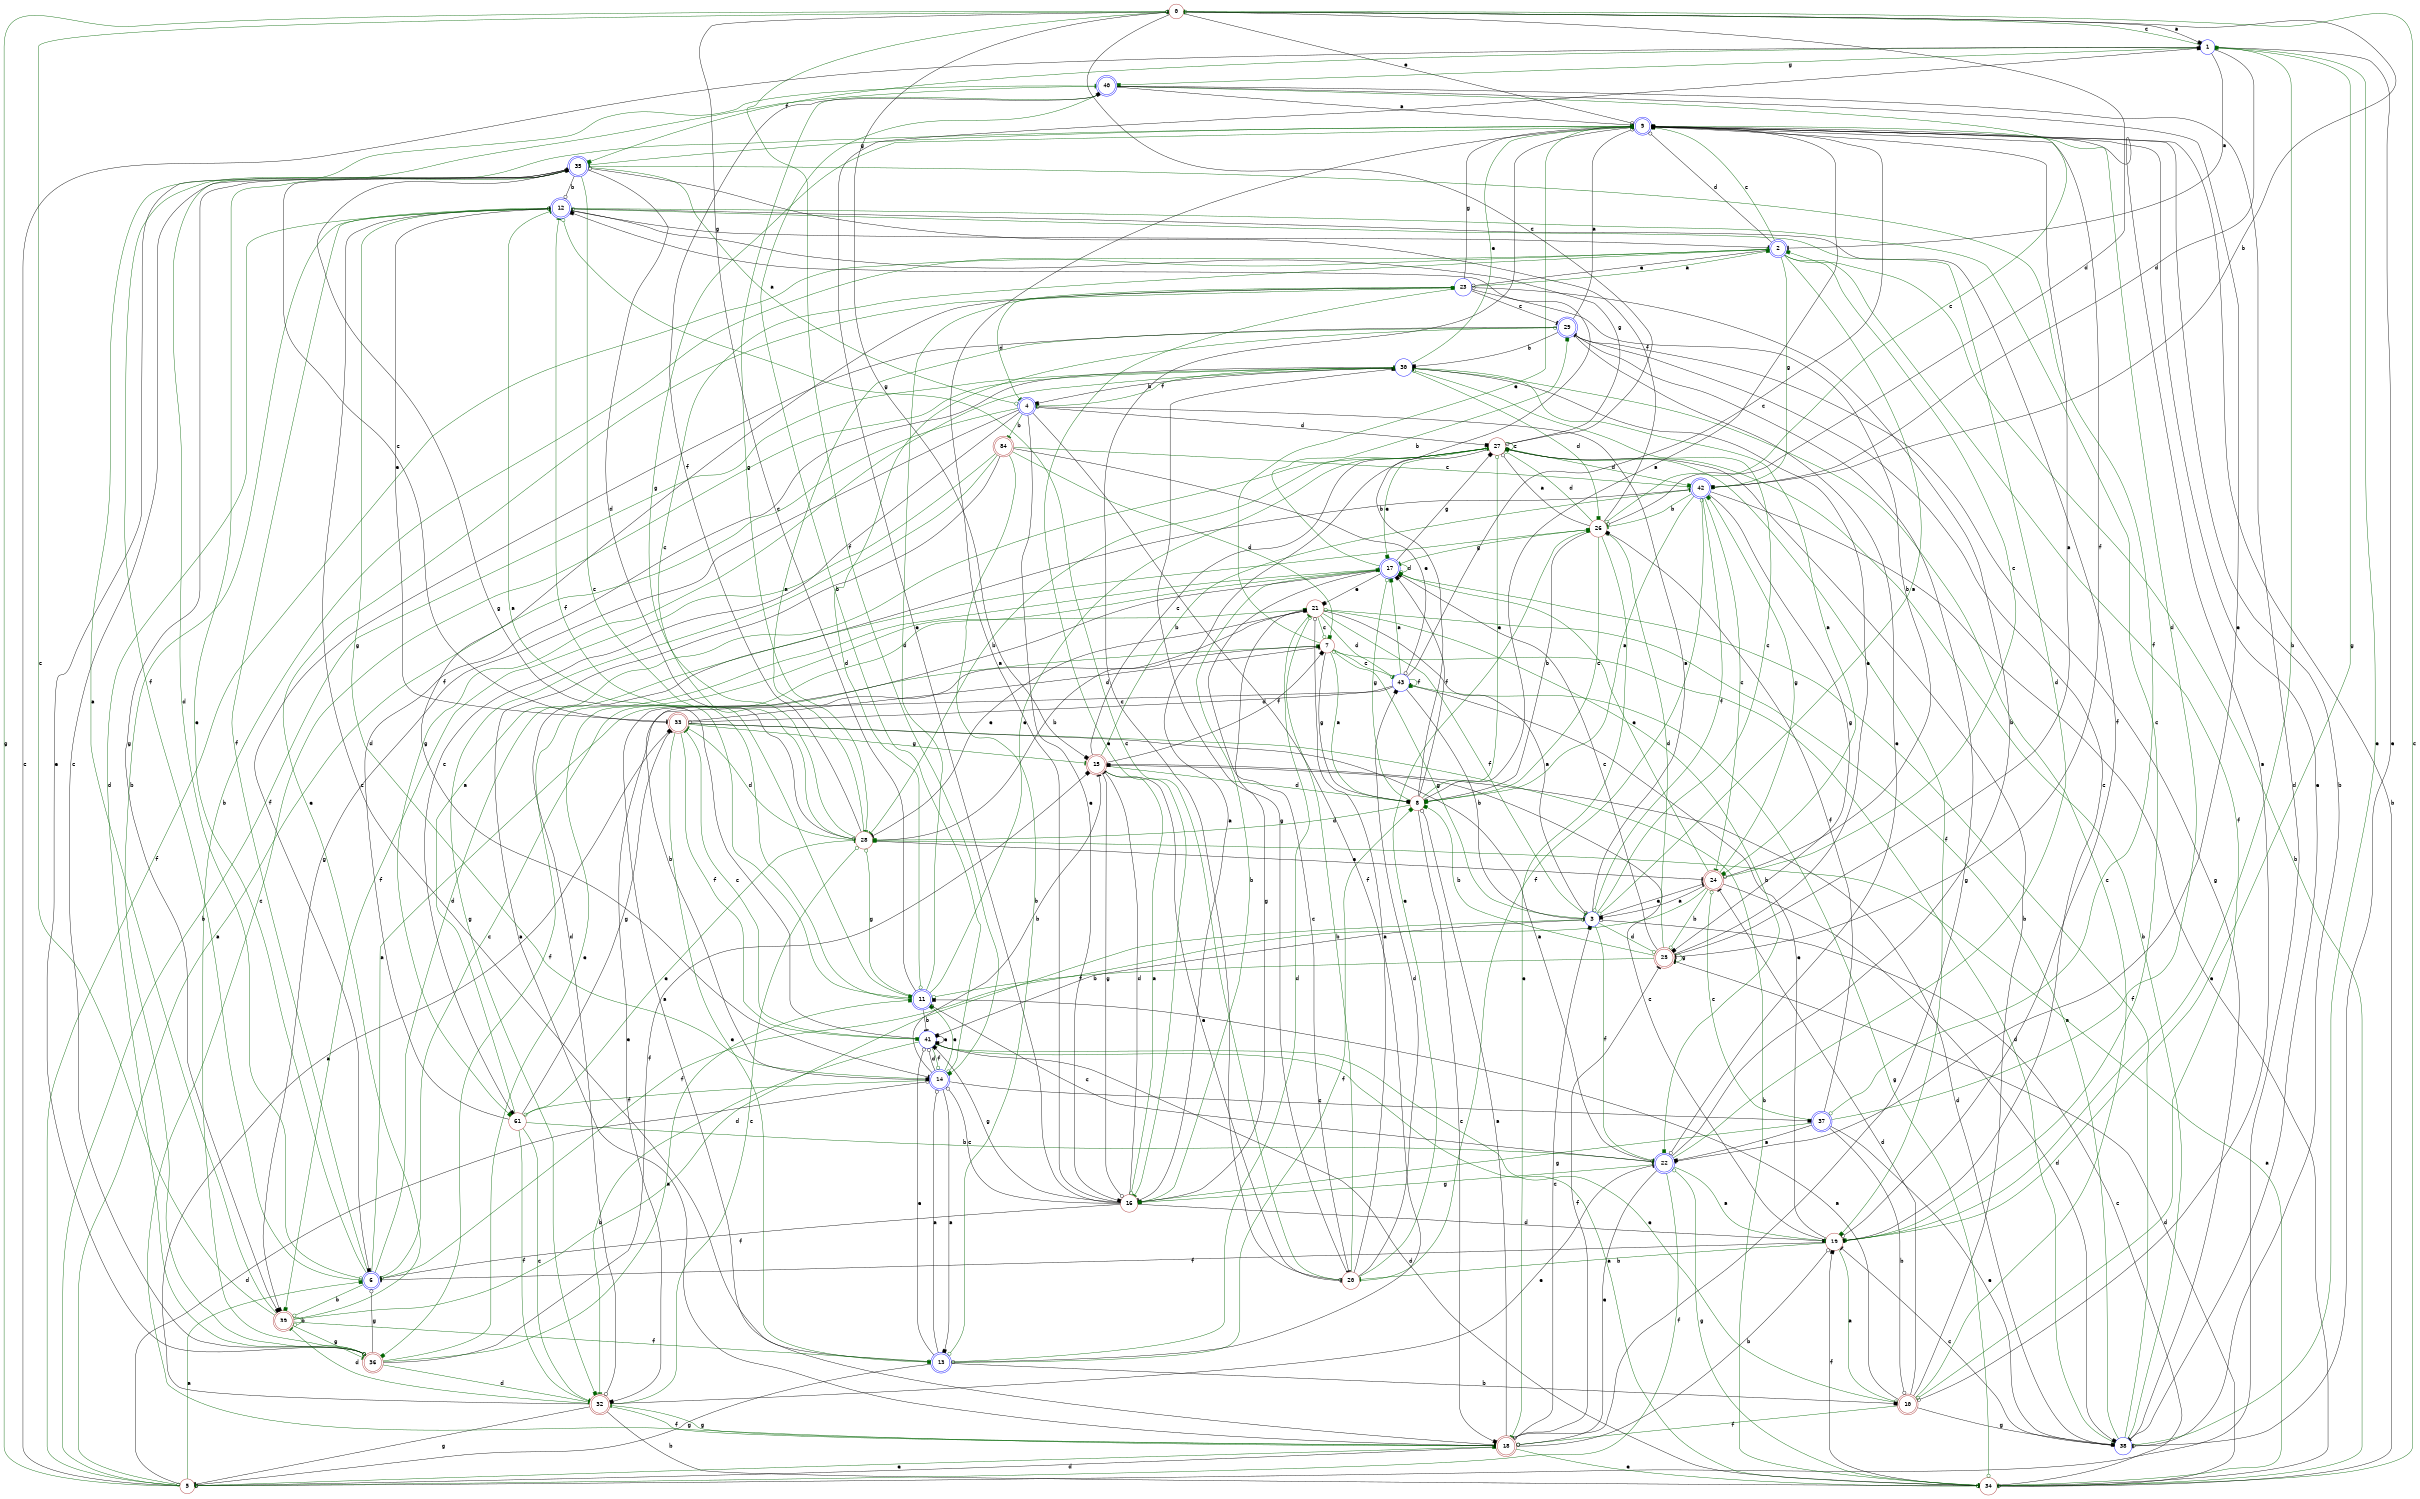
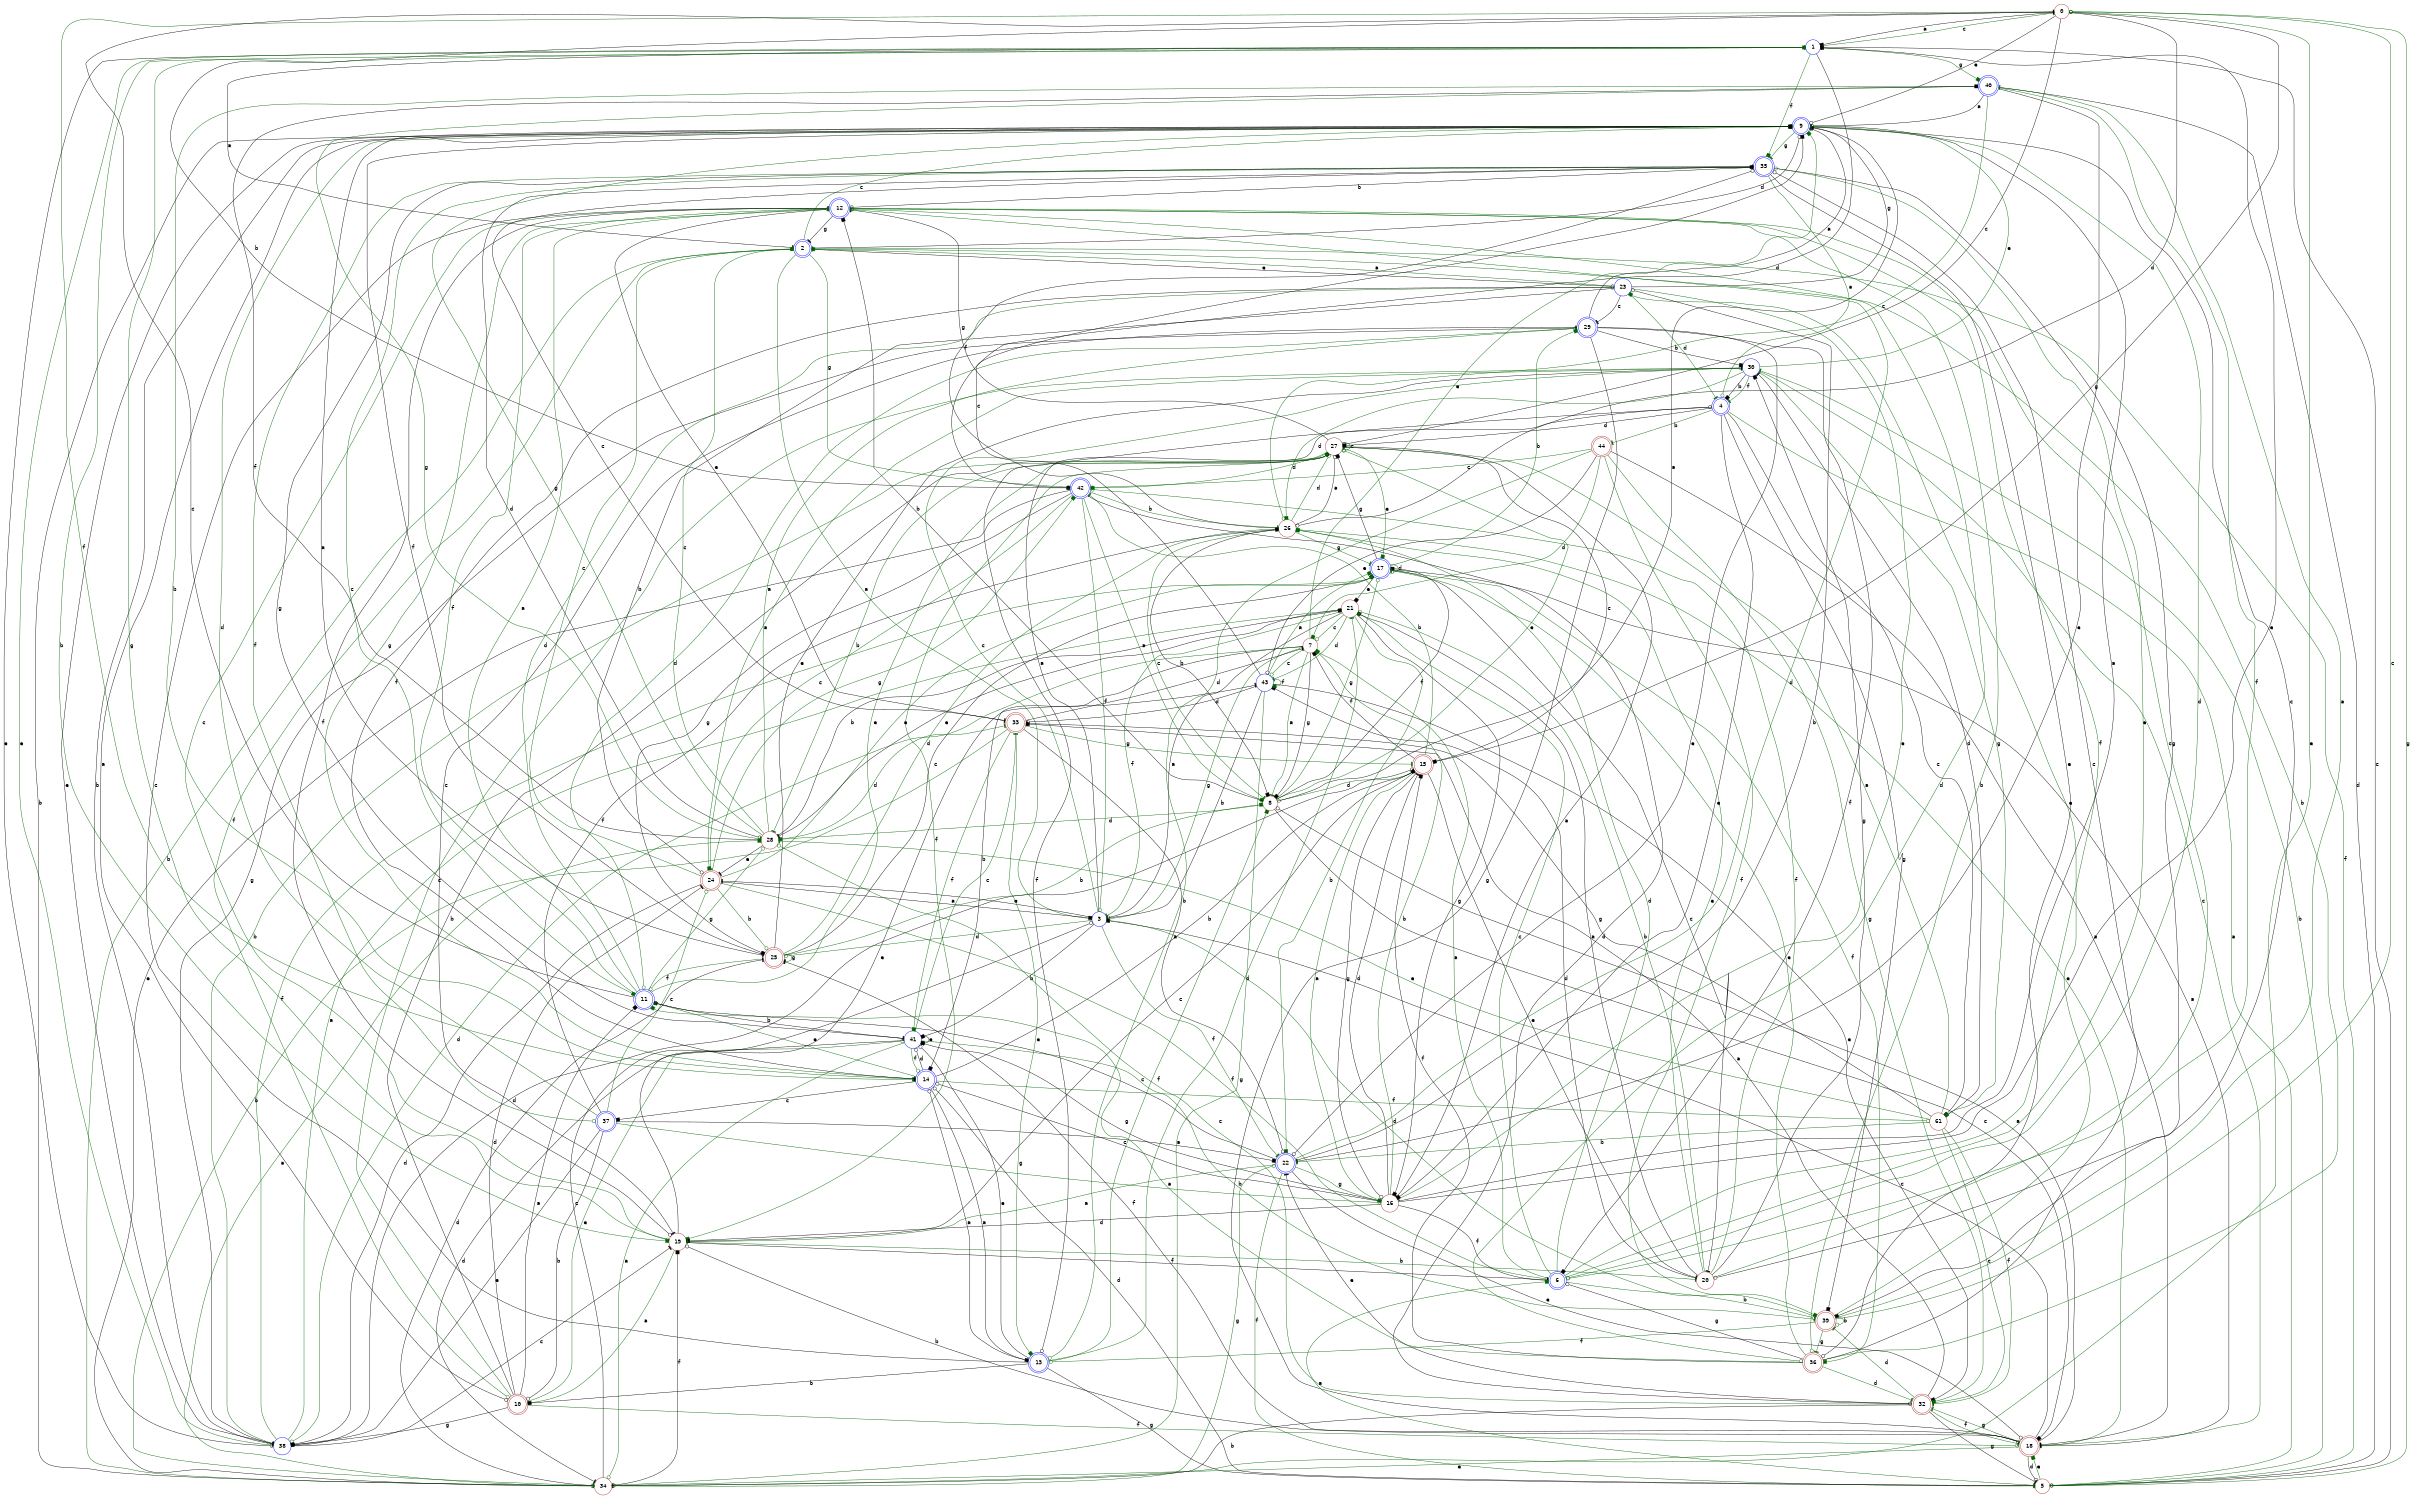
node "84": label "84" -> "44"
edge "34" -> "0": label "c" -> "e"
edge "16" -> "17": now "16" -> "7"
edge "41" -> "32": now "41" -> "39"
